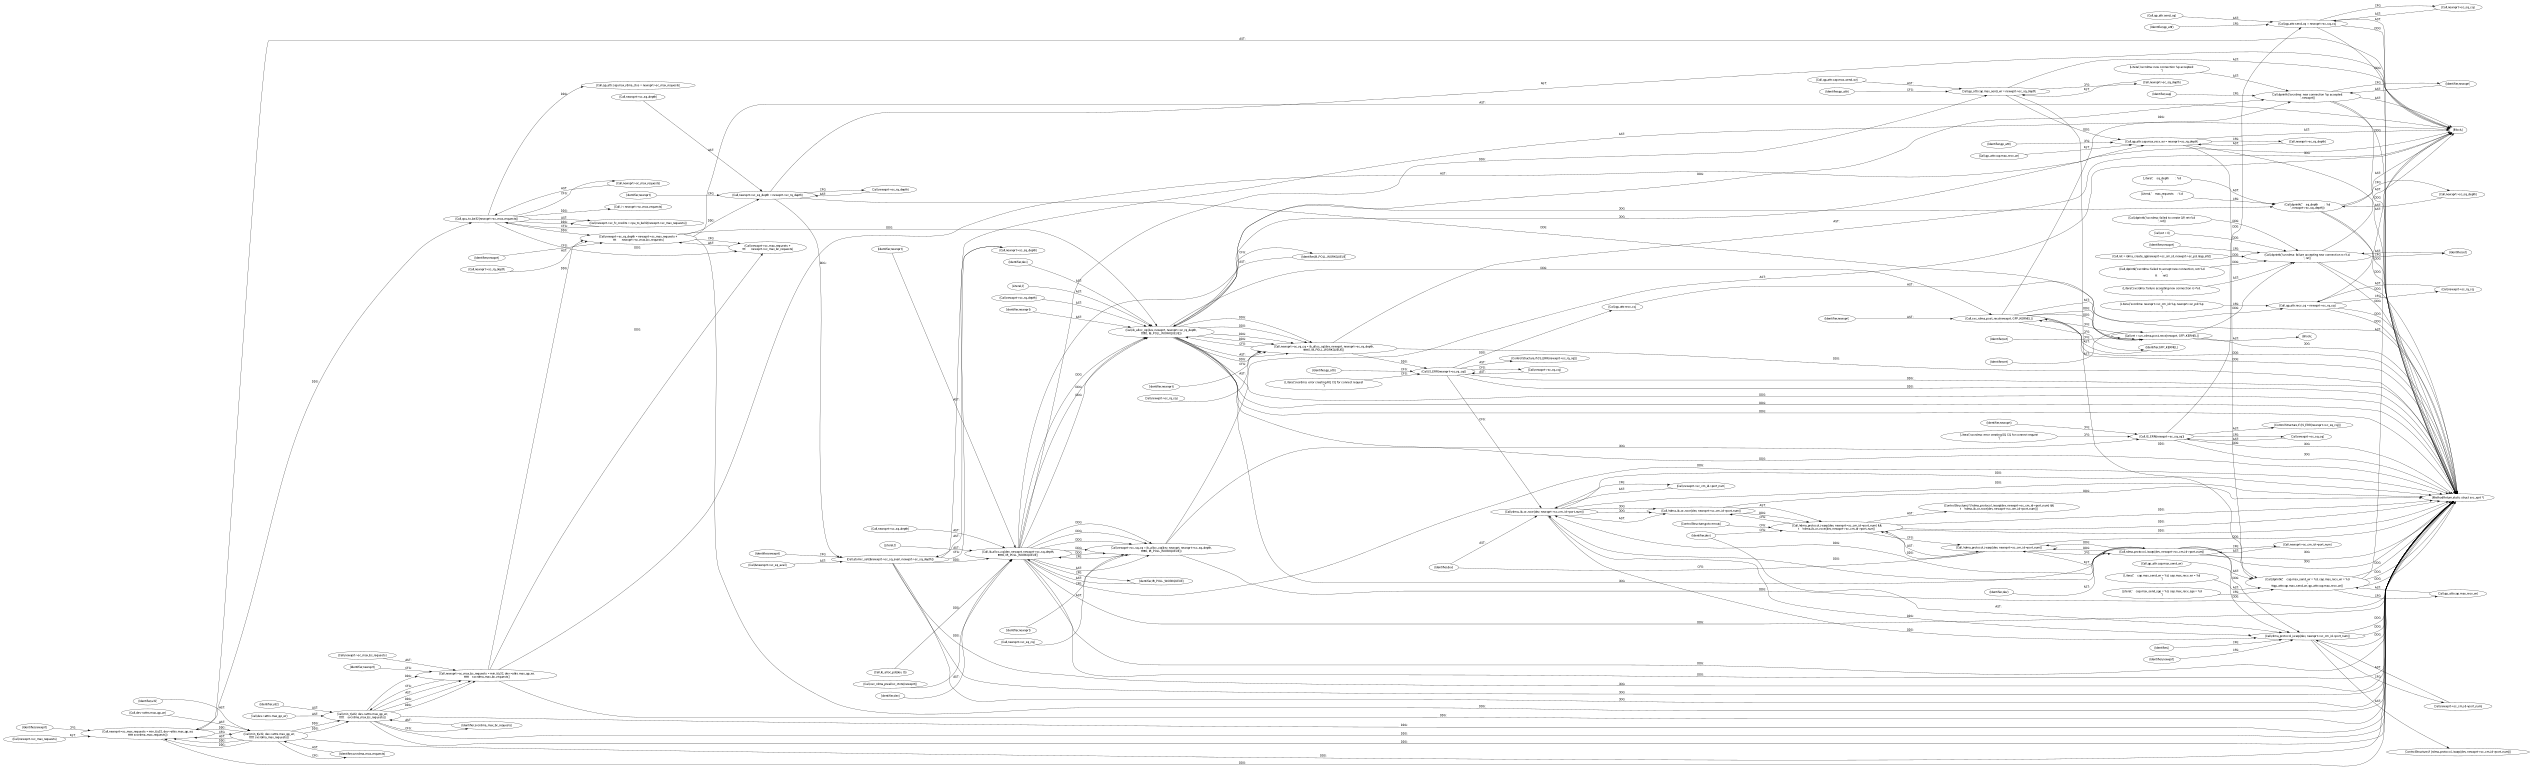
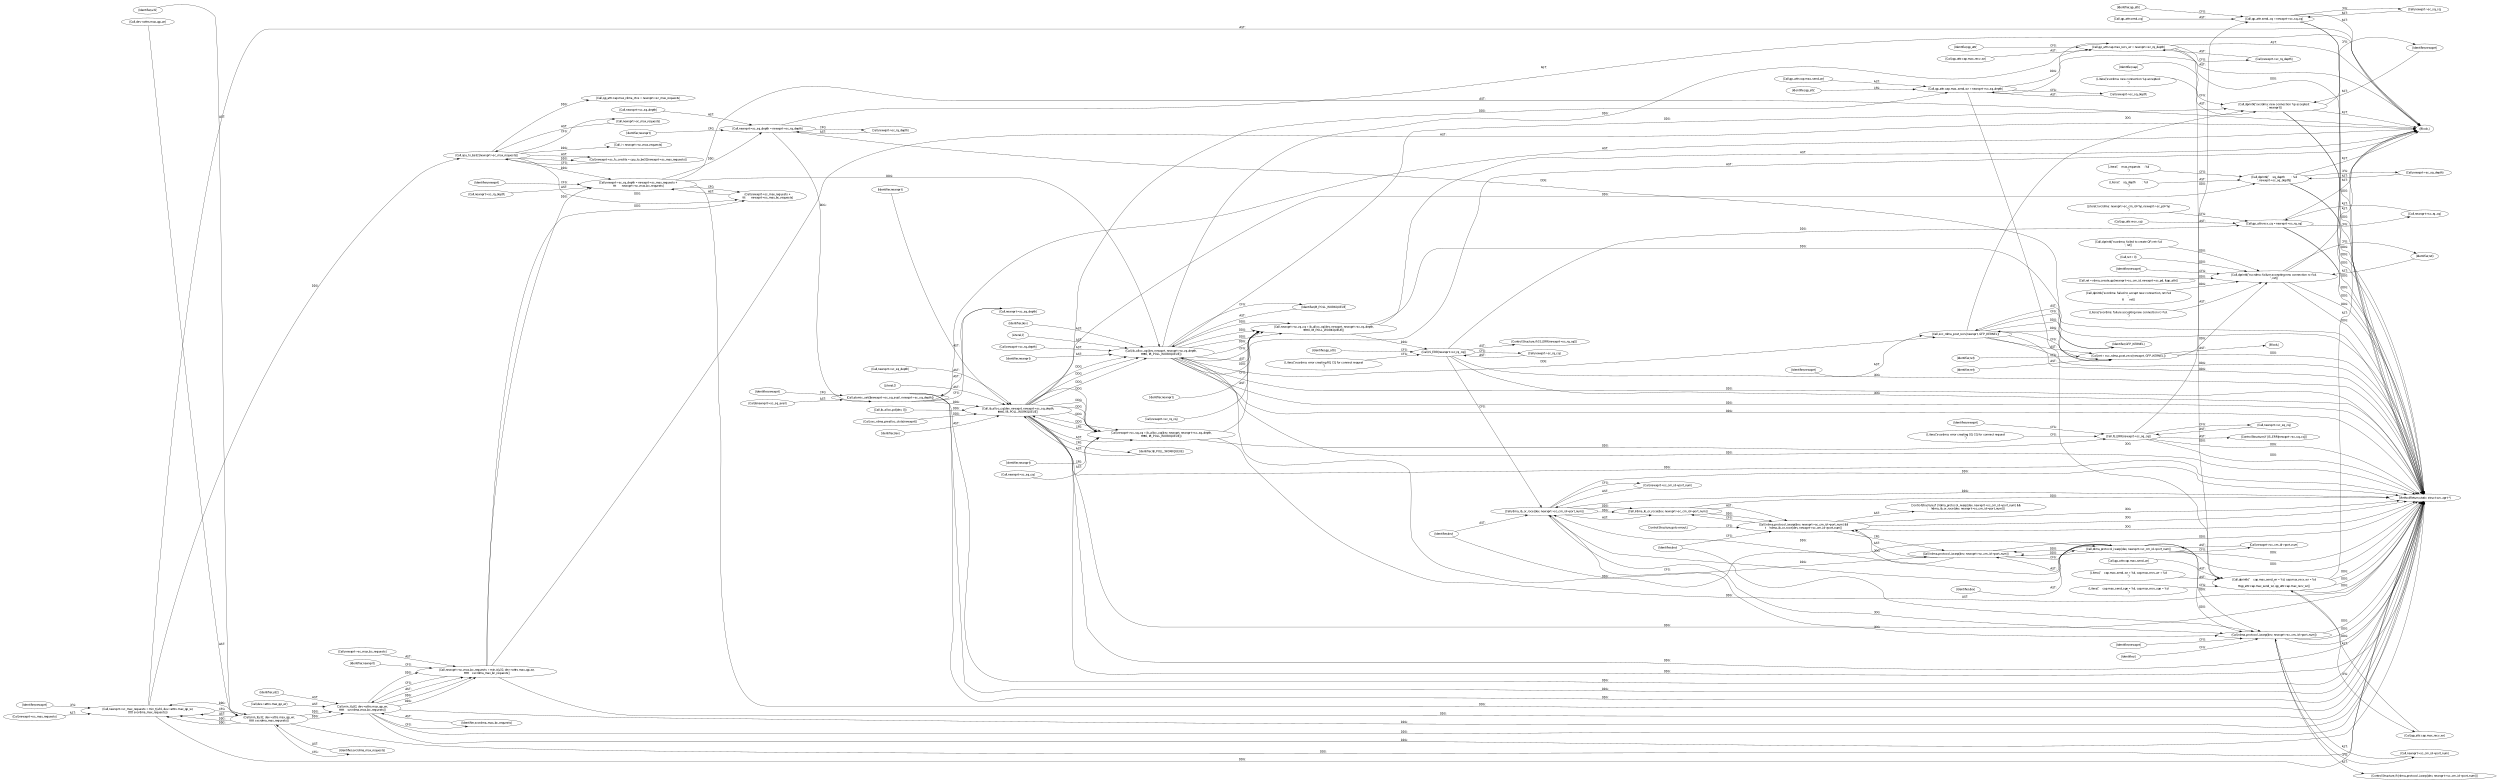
edge "(Call,IS_ERR(newxprt->sc_rq_cq))" -> "(Call,qp_attr.recv_cq)": now "(Call,IS_ERR(newxprt->sc_rq_cq))" -> "(Call,qp_attr.recv_cq = newxprt->sc_rq_cq)"
